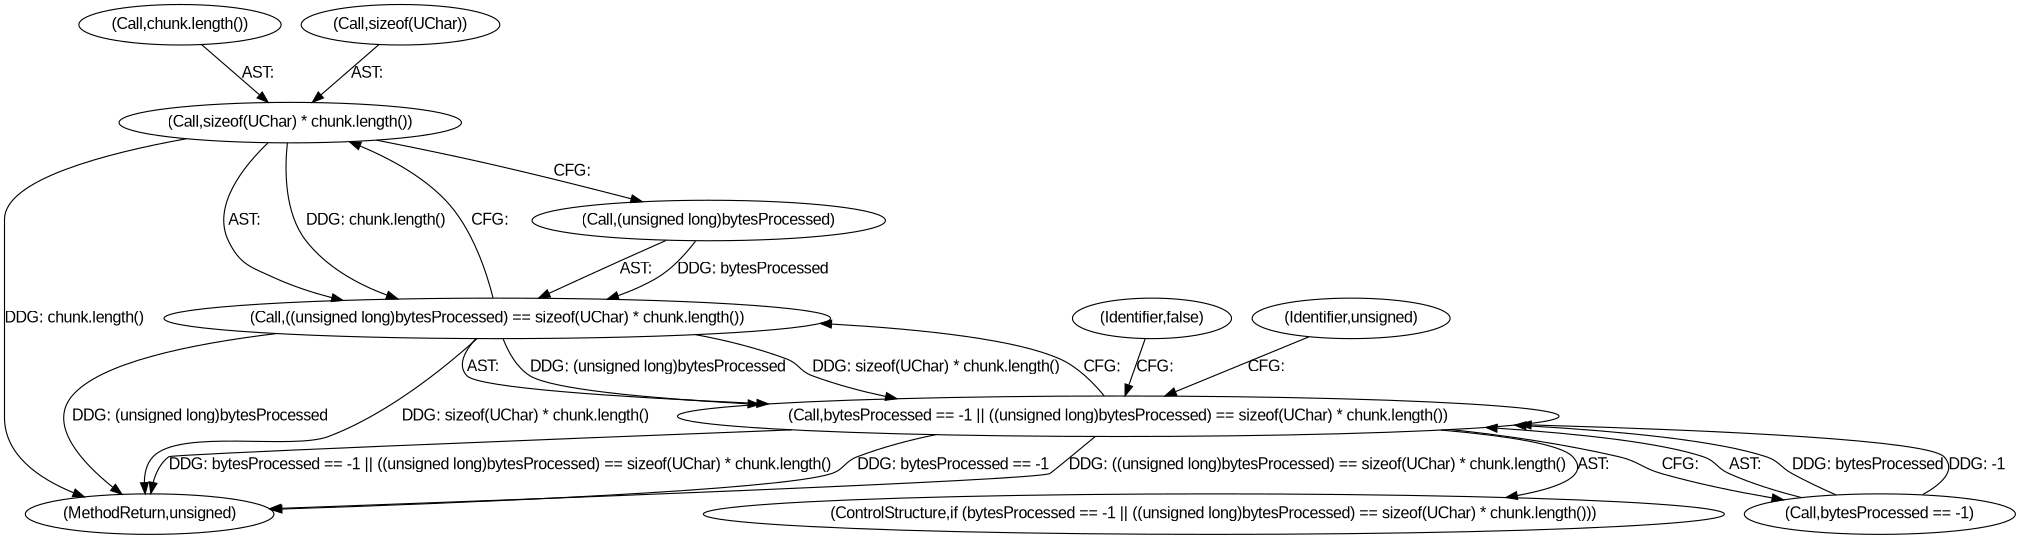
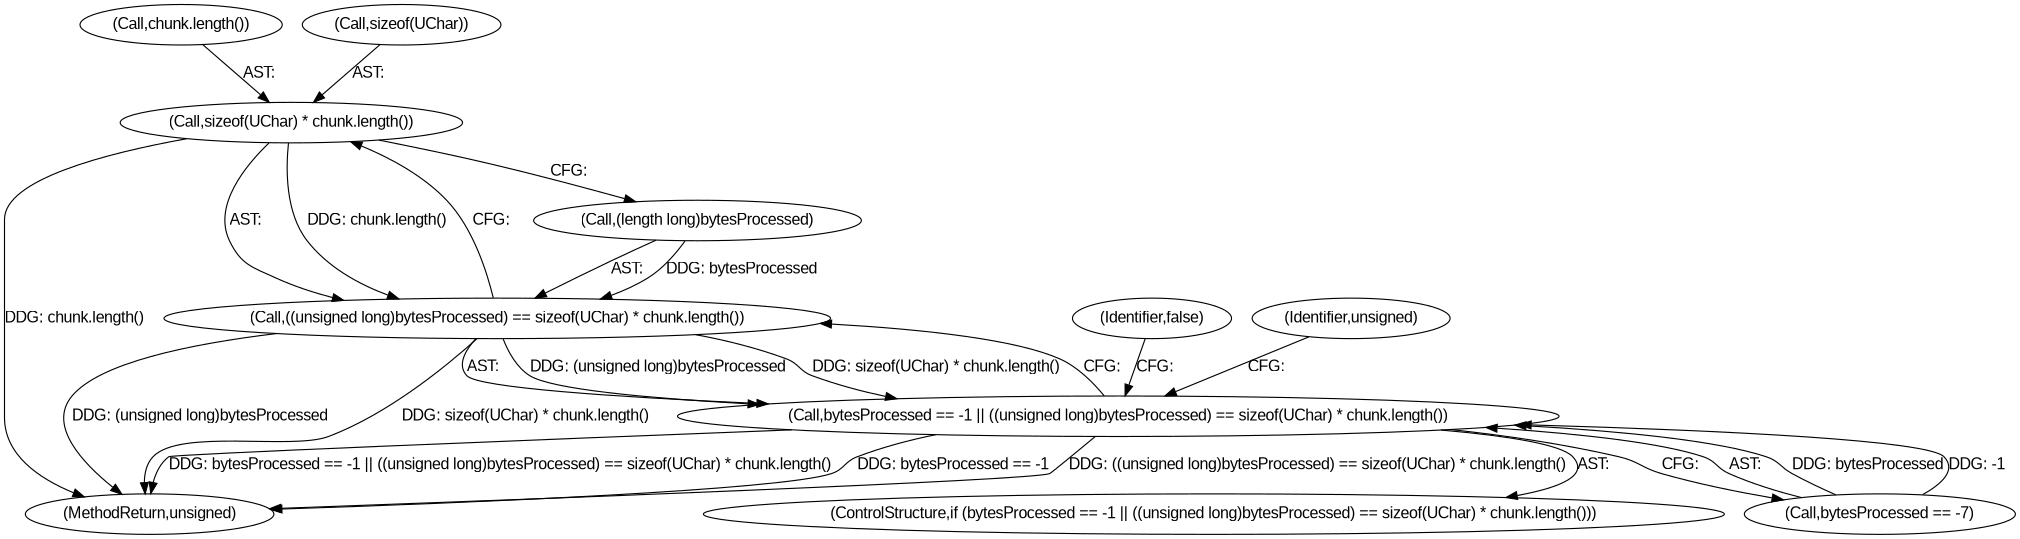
node "(Call,(unsigned long)bytesProcessed)": label "(Call,(unsigned long)bytesProcessed)" -> "(Call,(length long)bytesProcessed)"
node "(Call,bytesProcessed == -1)": label "(Call,bytesProcessed == -1)" -> "(Call,bytesProcessed == -7)"
